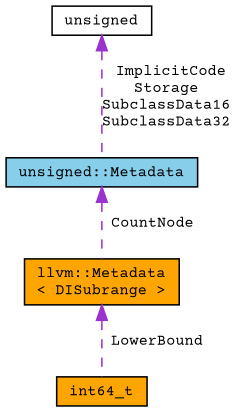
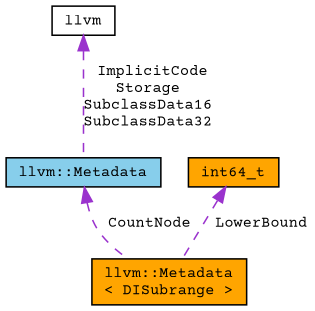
node "unsigned": label "unsigned" -> "llvm"
node "unsigned::Metadata": label "unsigned::Metadata" -> "llvm::Metadata"
edge "int64_t" -> "llvm::Metadata < DISubrange >": reversed
